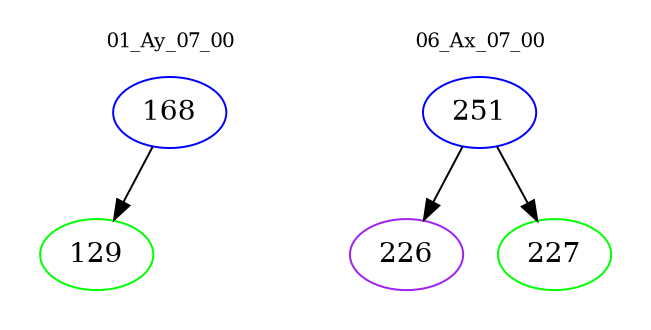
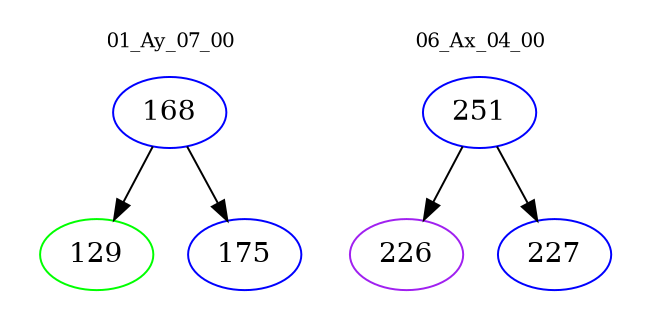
cluster "06_Ax_07_00": label "06_Ax_07_00" -> "06_Ax_04_00"
node "175": added
node "227": color green -> blue
